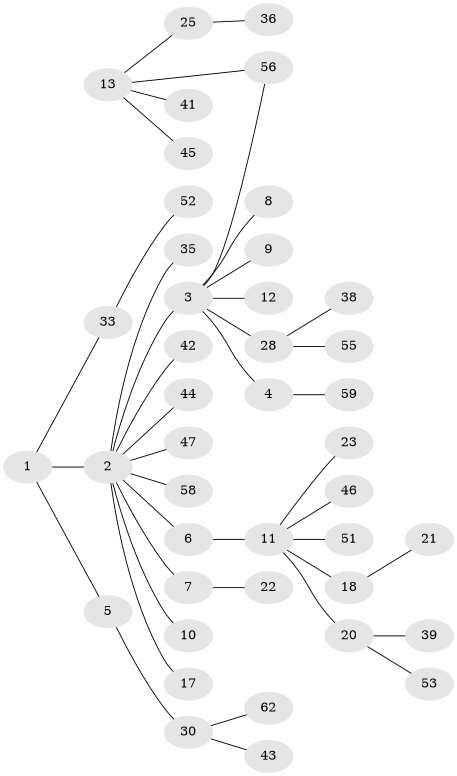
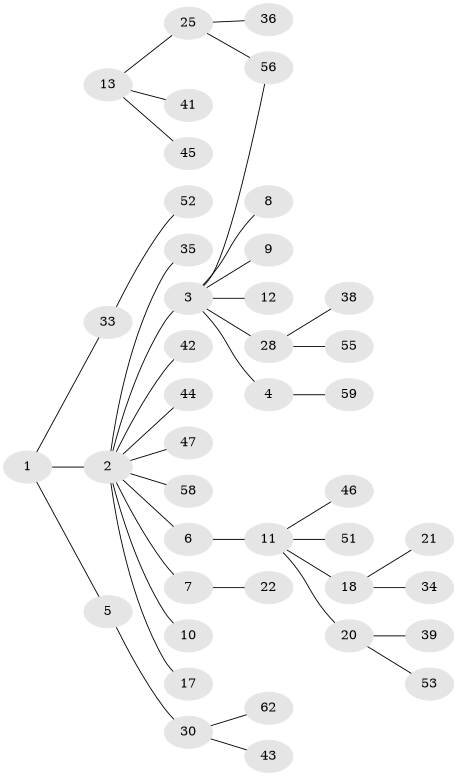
edge "56" -- "13": now "56" -- "25"
node "23": removed
node "34": added
